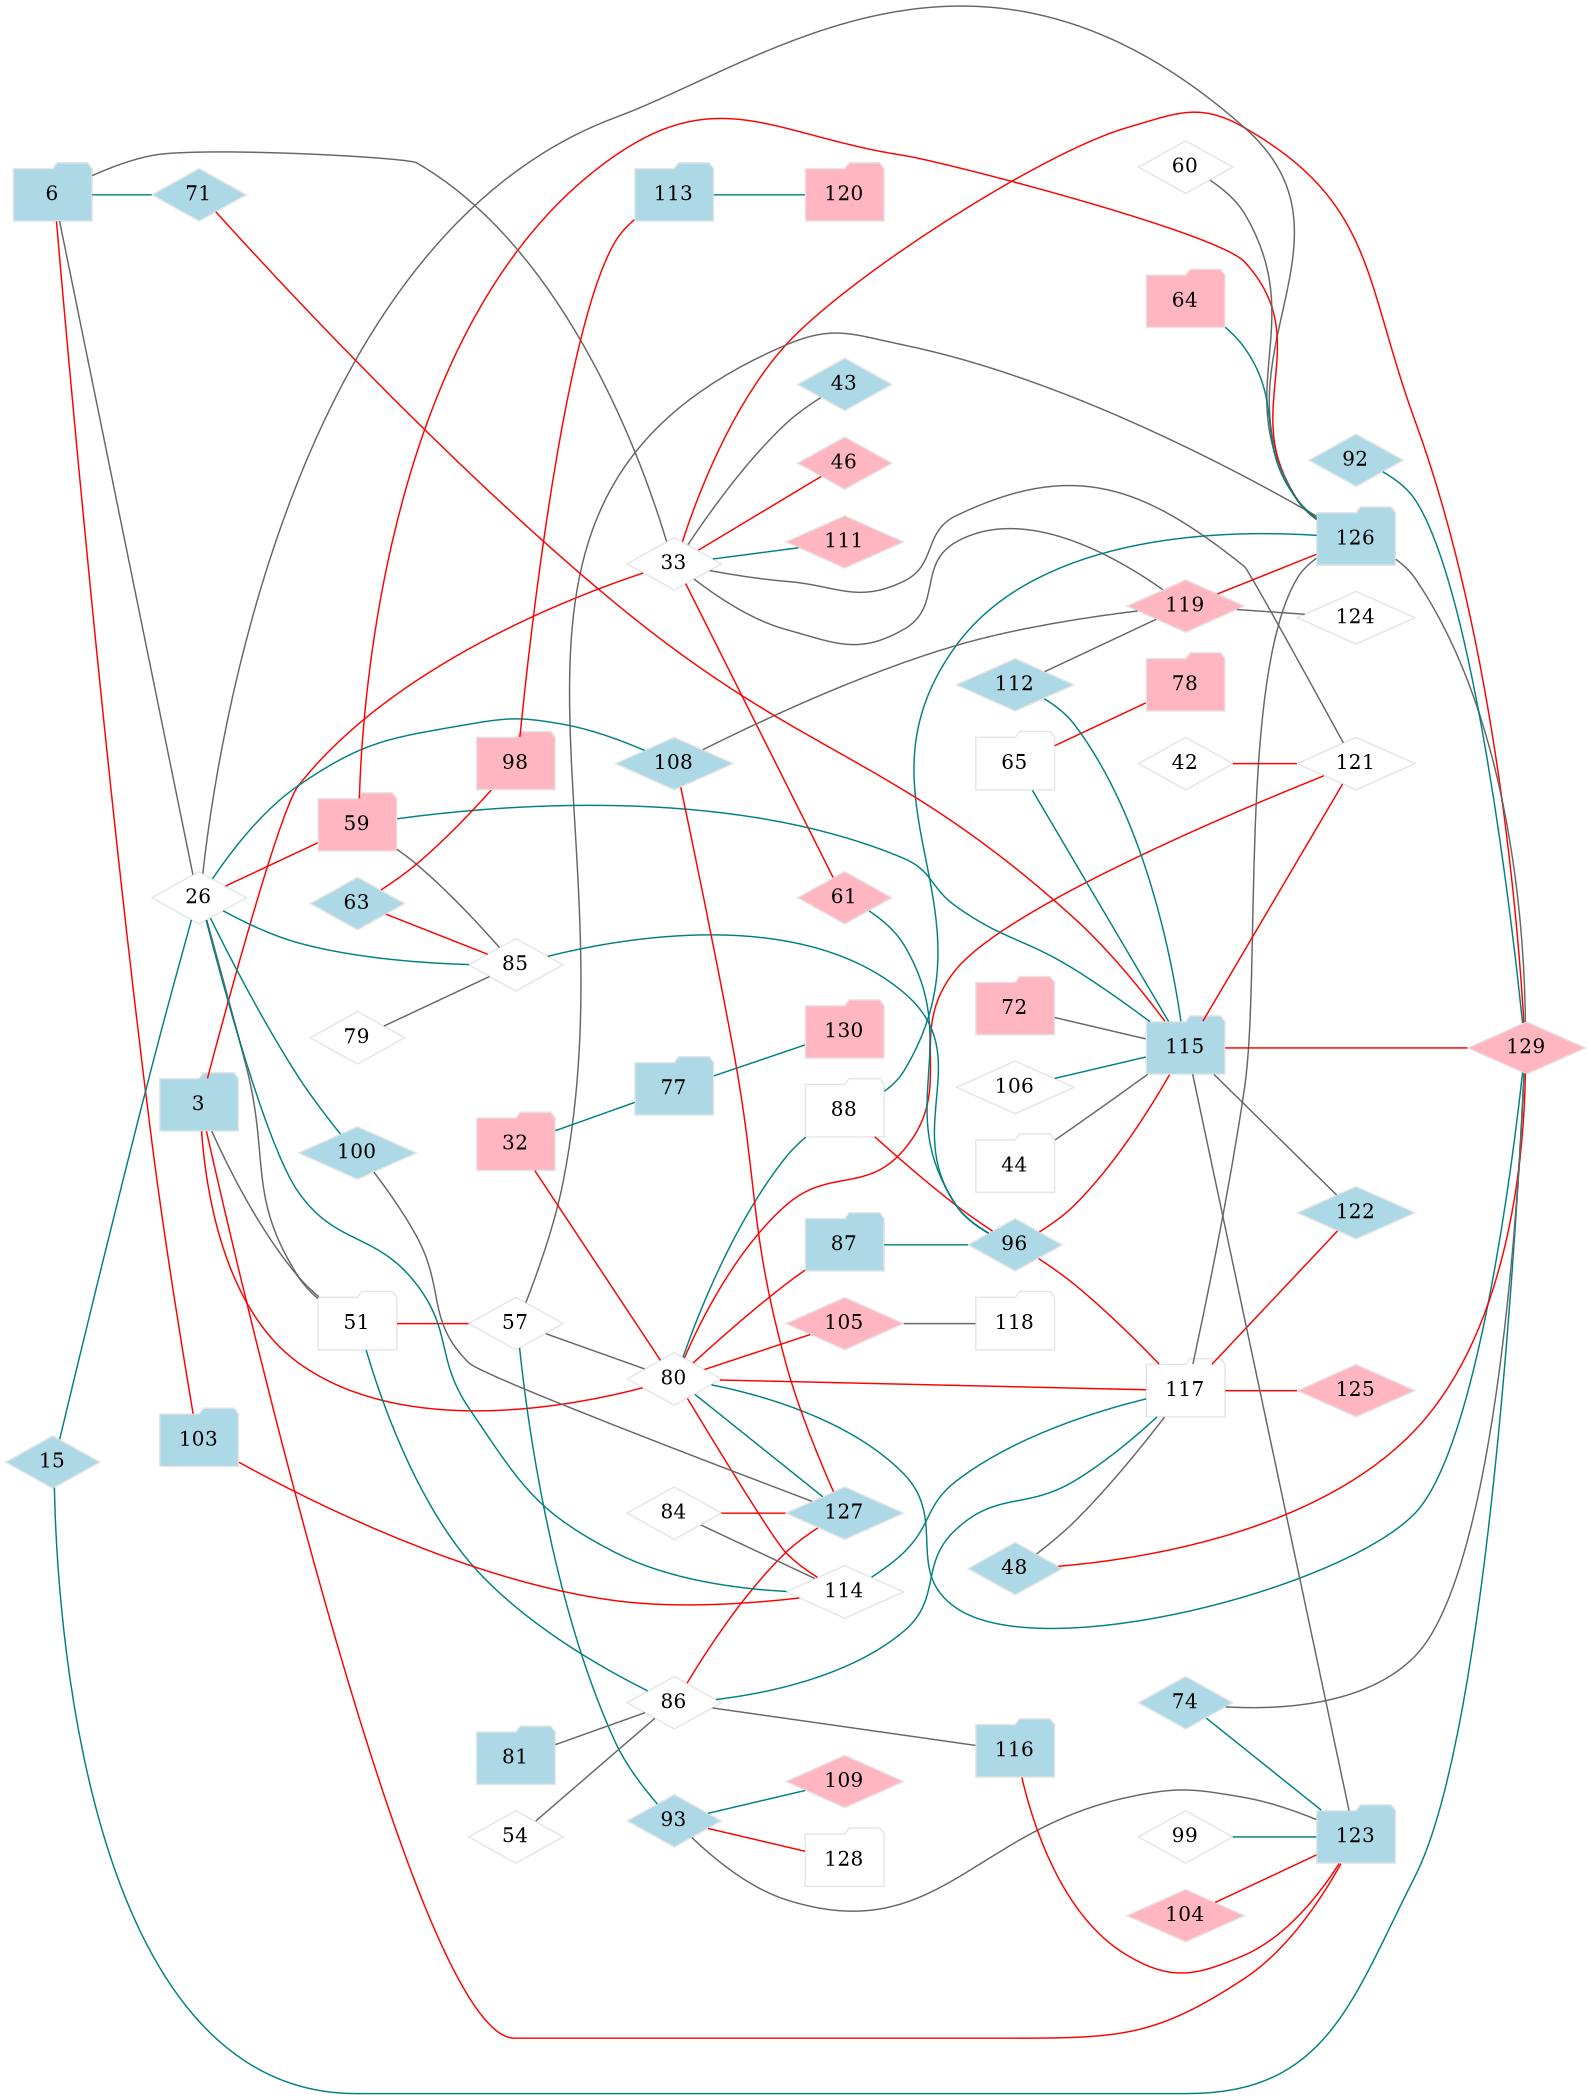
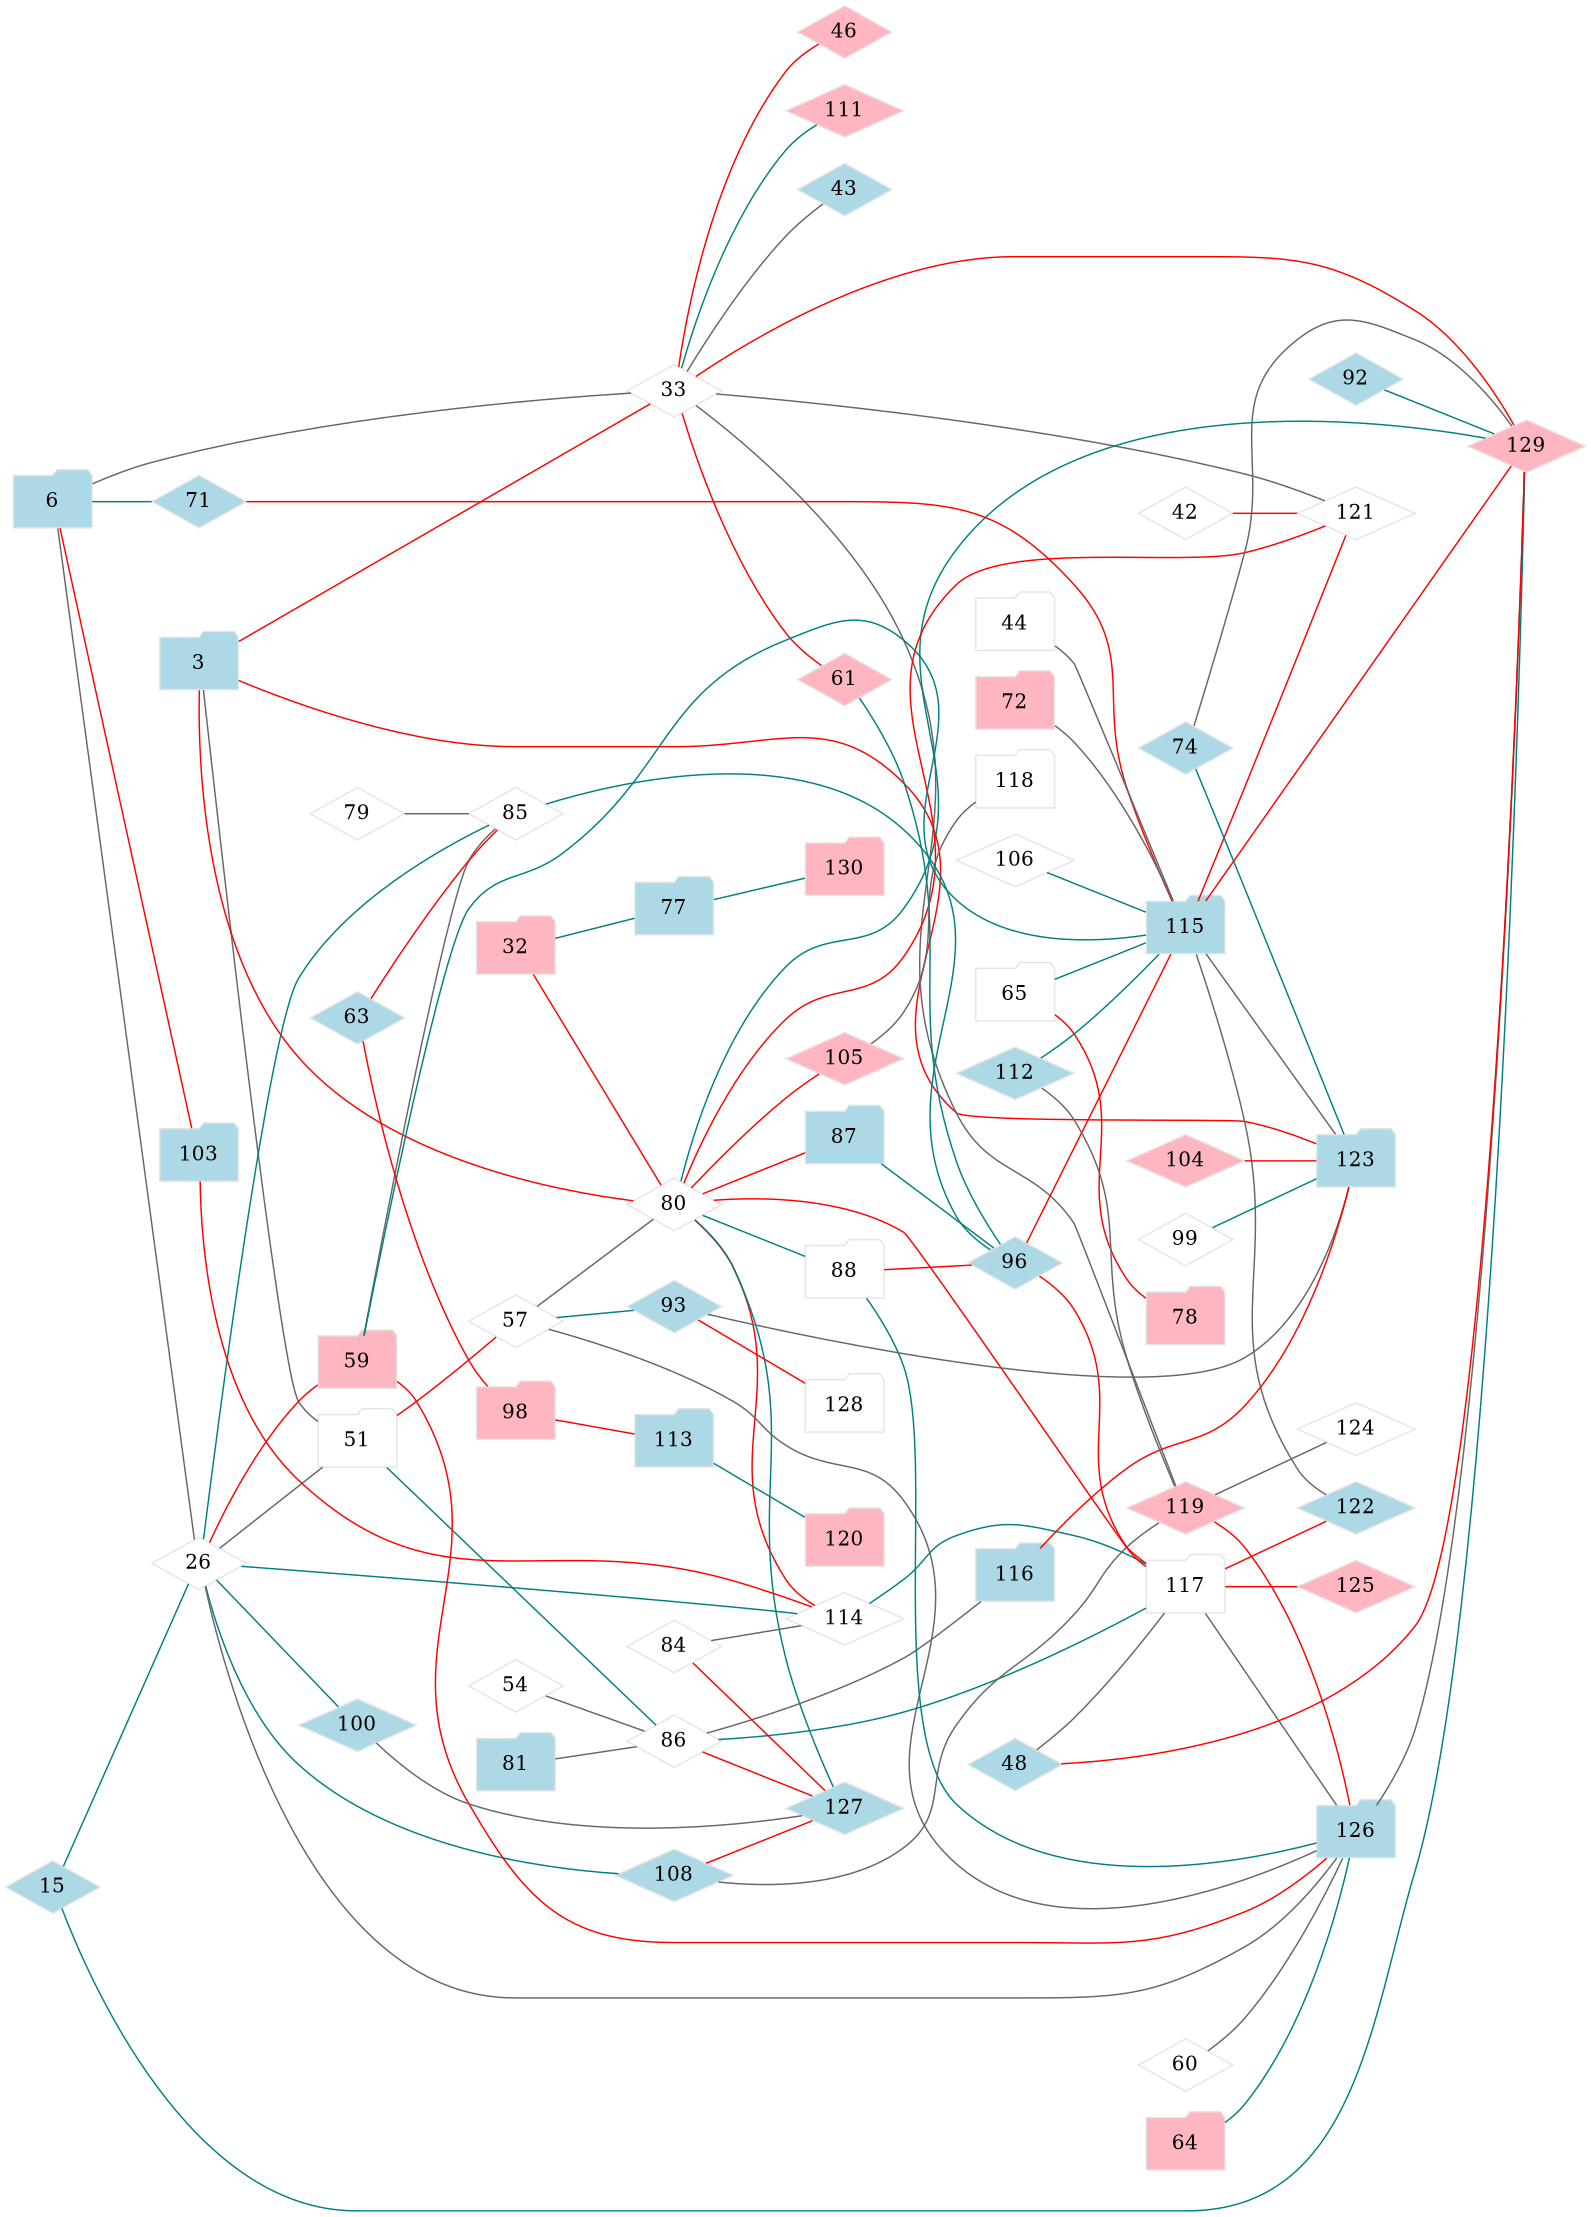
node "109": removed
